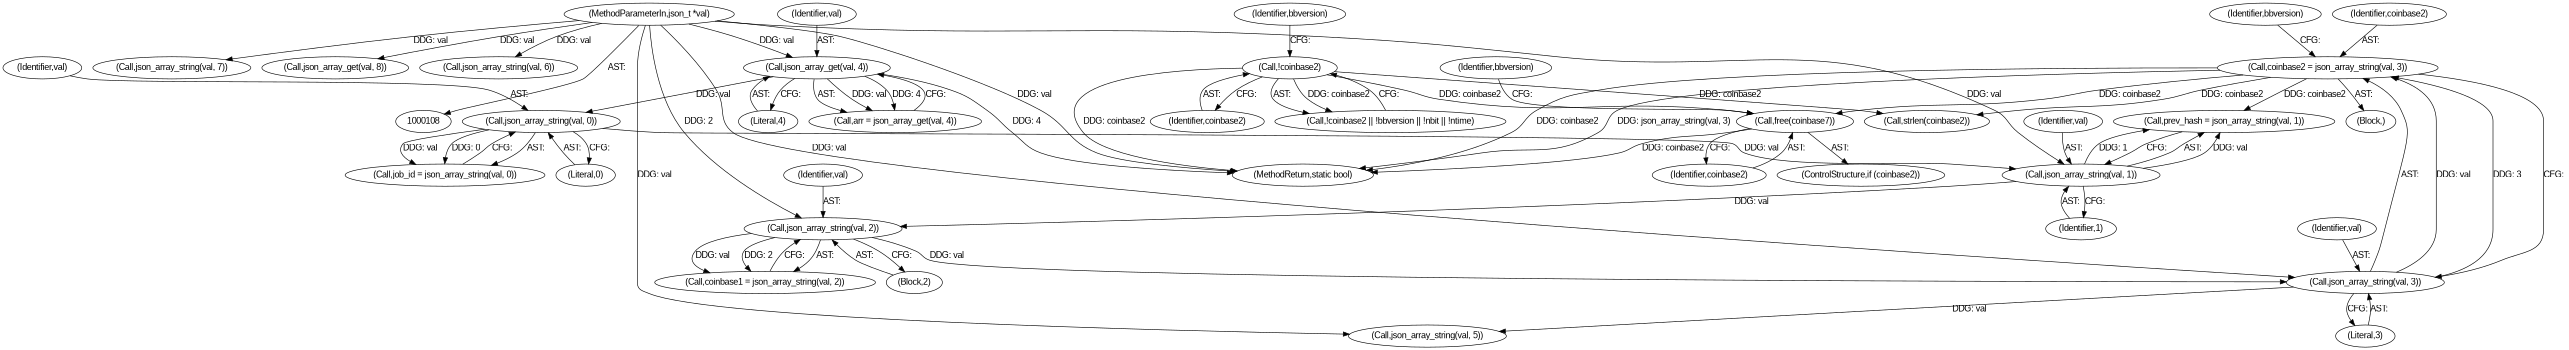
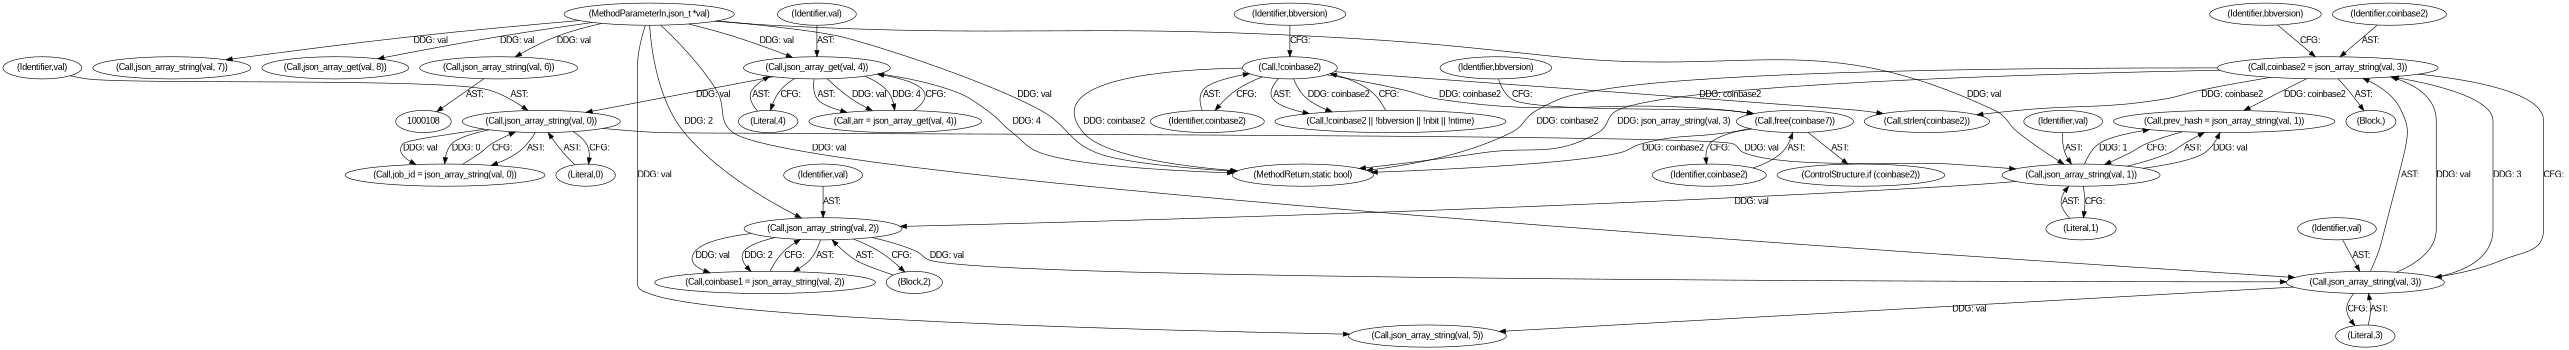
edge "(MethodParameterIn,json_t *val)" -> "1000108": now "(Call,json_array_string(val, 6))" -> "1000108"
edge "(Call,coinbase2 = json_array_string(val, 3))" -> "(Call,free(coinbase7))": removed, label "DDG: coinbase2"
node "(Identifier,1)": label "(Identifier,1)" -> "(Literal,1)"
